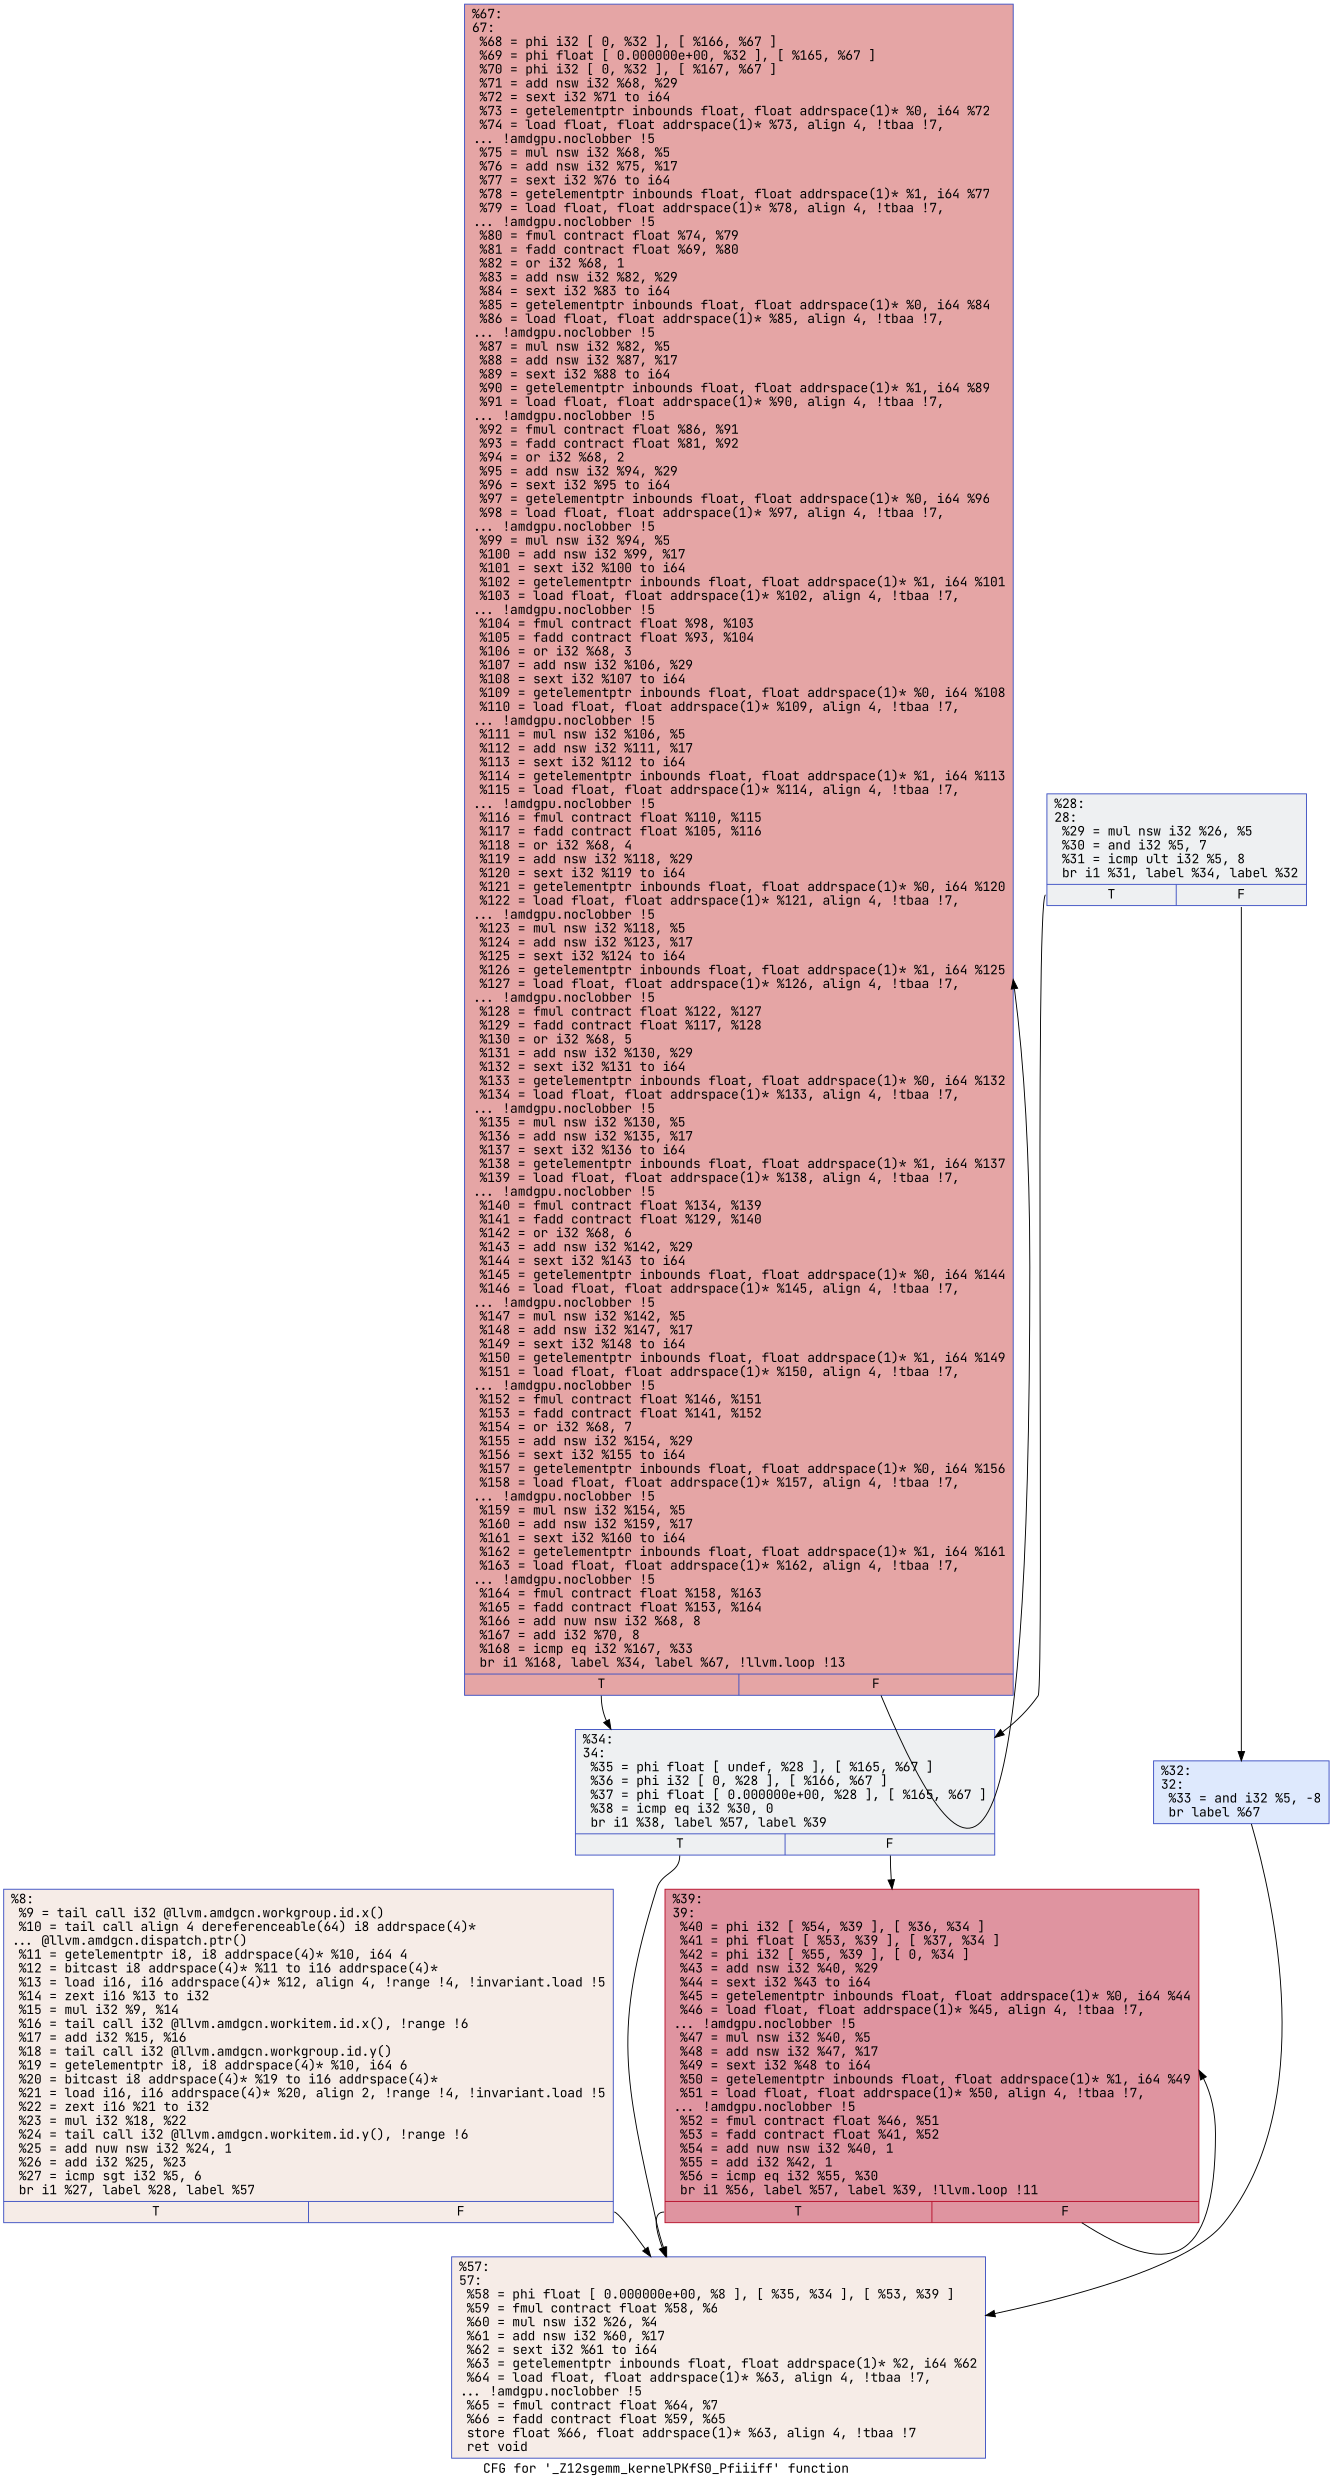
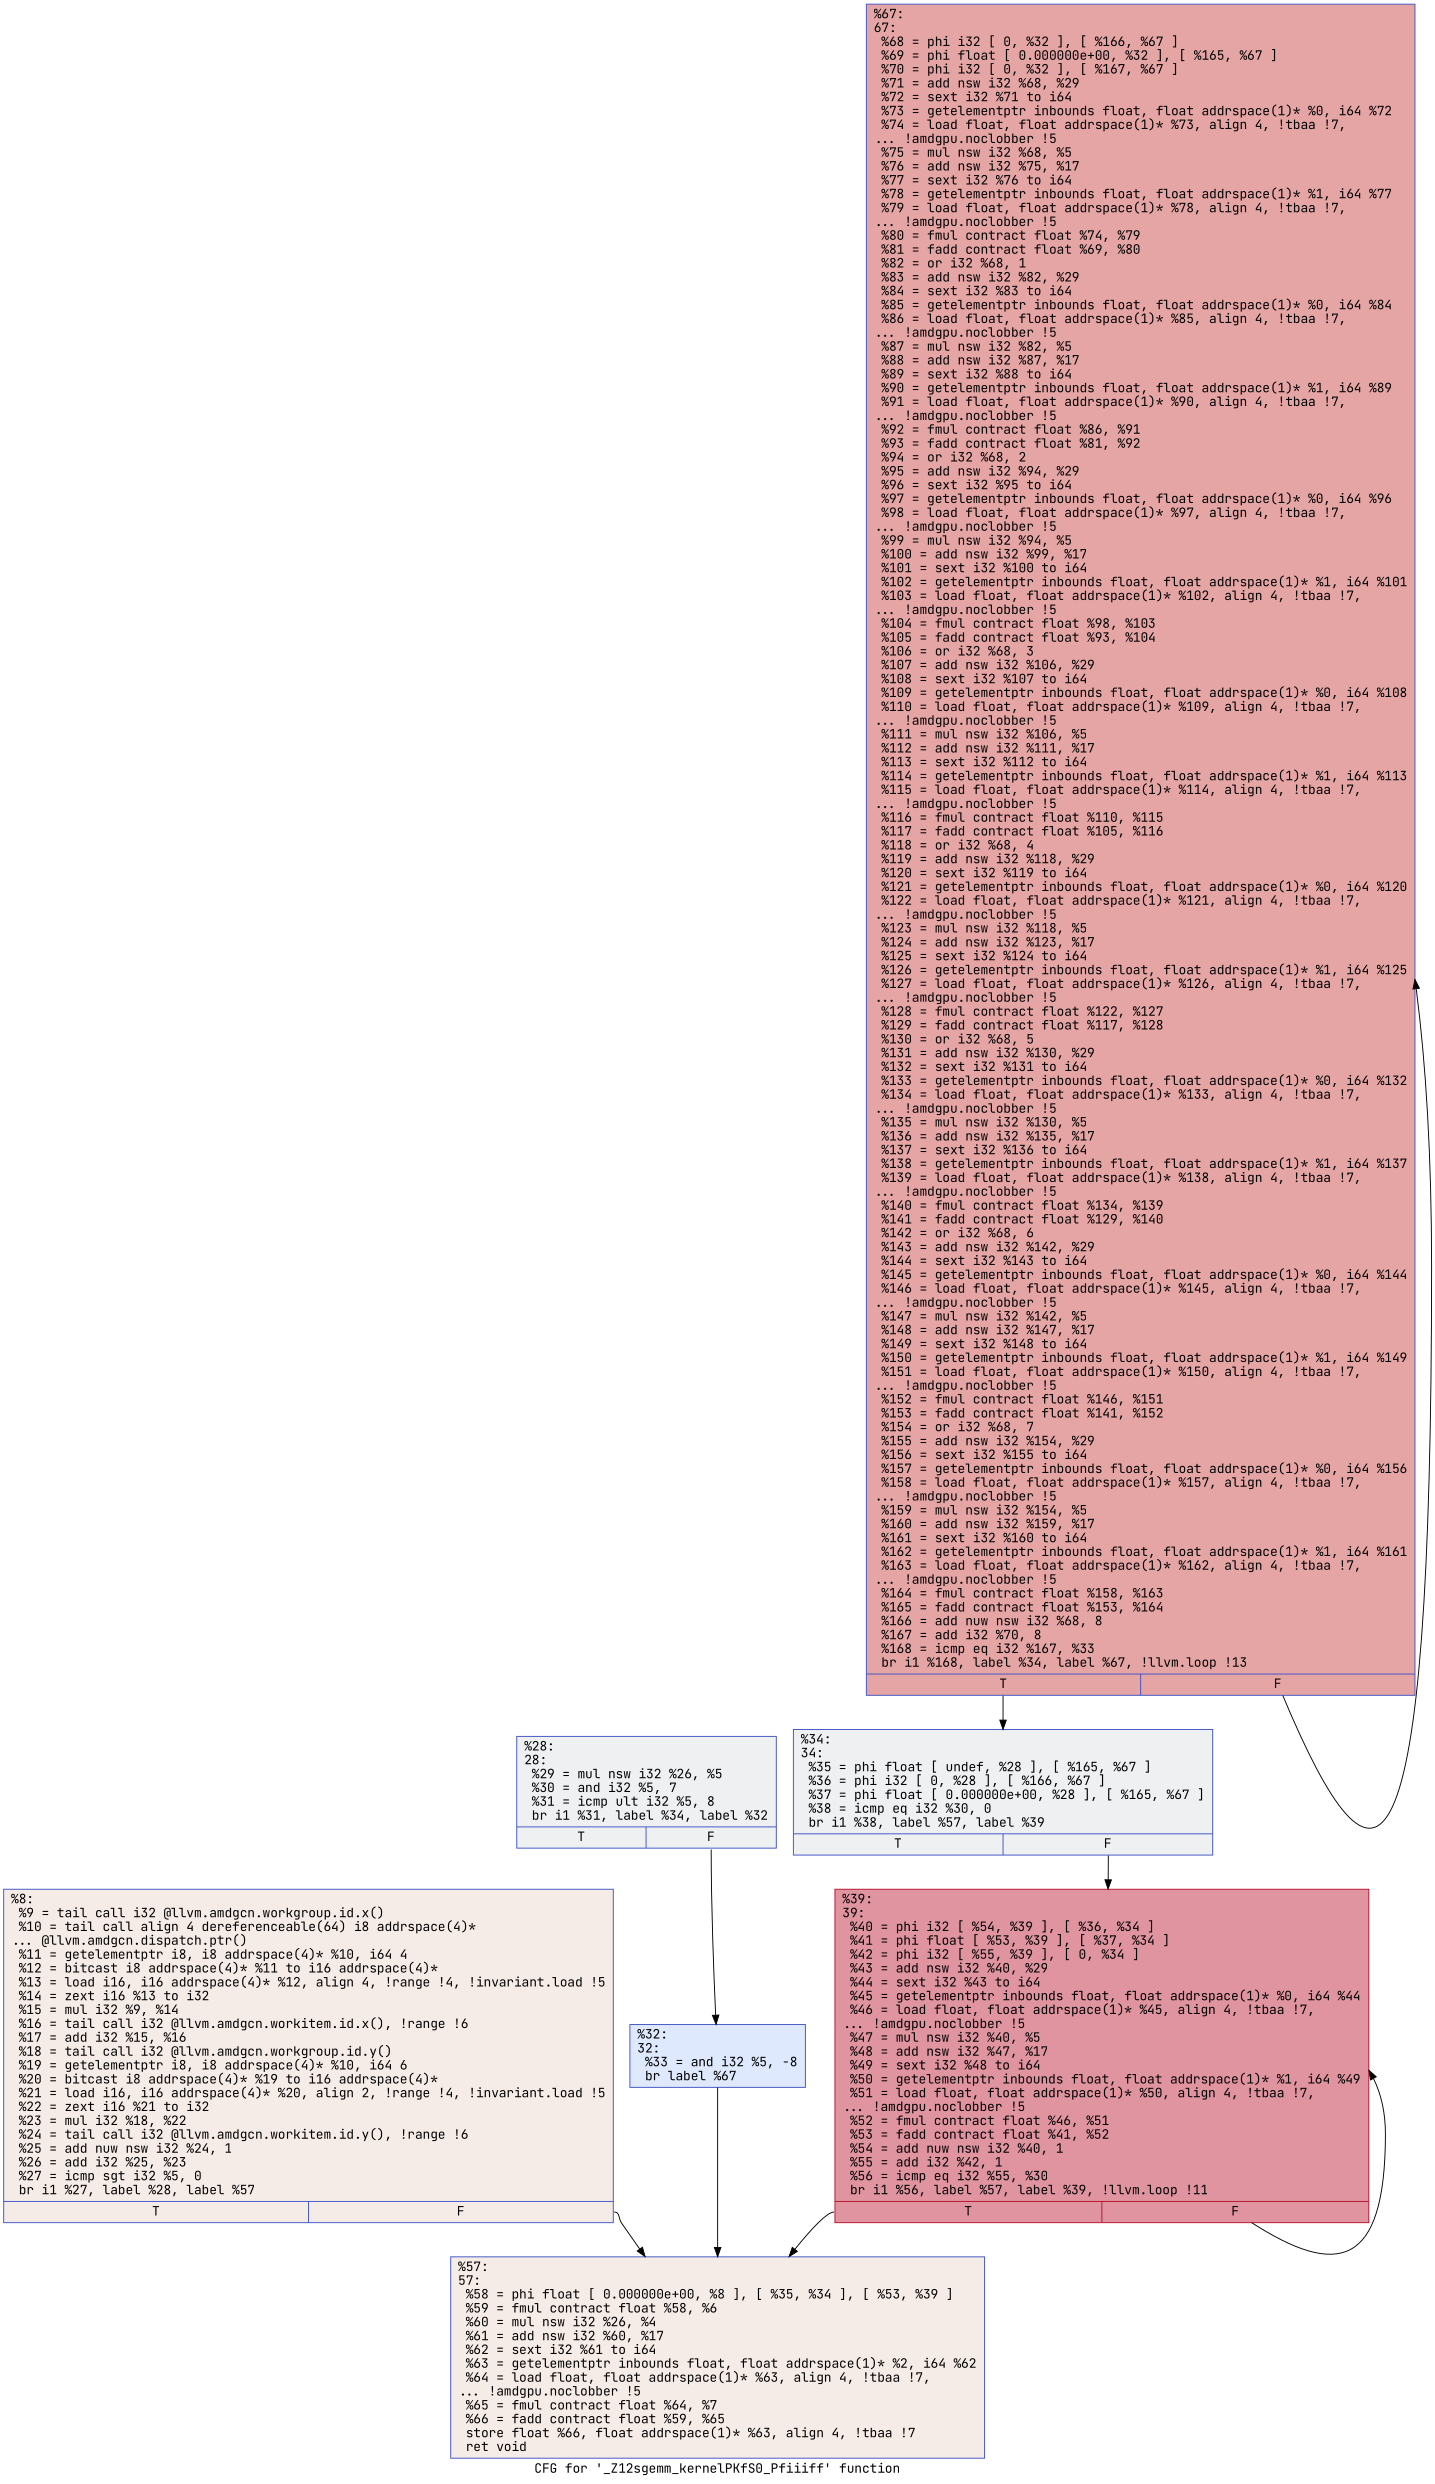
edge "%28:" -> "%34:": removed
edge "%34:" -> "%57:": removed
node "%8:": text "%27 = icmp sgt i32 %5, 6" -> "%27 = icmp sgt i32 %5, 0"
